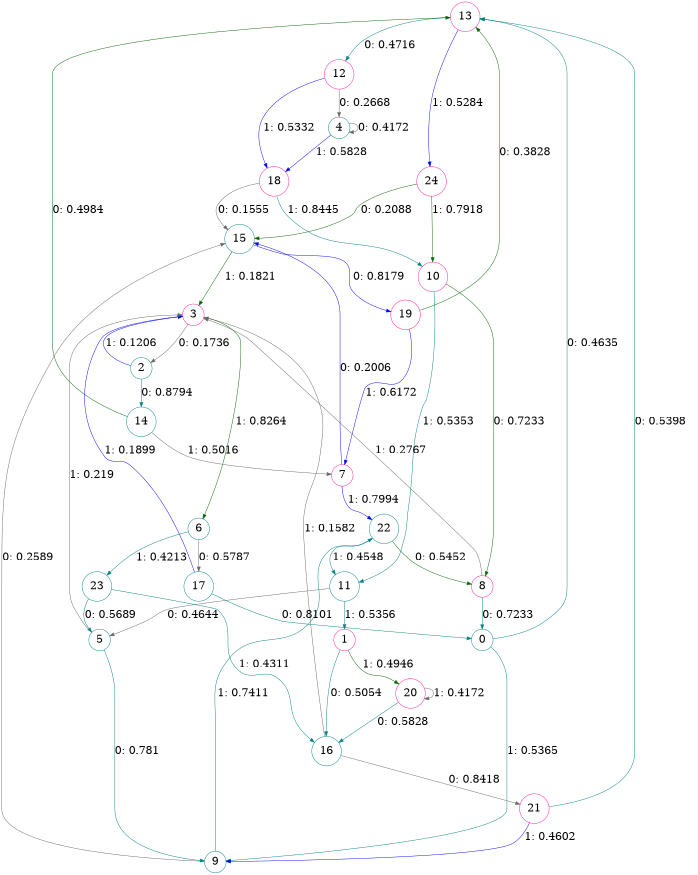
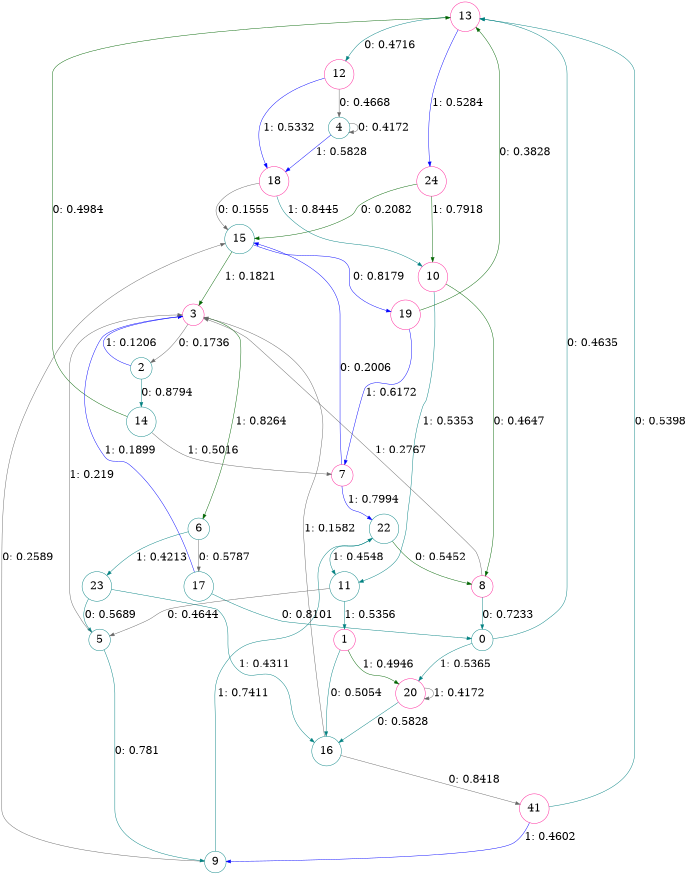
edge "12" -> "4": label "0: 0.2668   " -> "0: 0.4668   "
edge "24" -> "15": label "0: 0.2088   " -> "0: 0.2082   "
edge "10" -> "8": label "0: 0.7233   " -> "0: 0.4647   "
node "21": label "21" -> "41"
edge "0" -> "9": now "0" -> "20"
